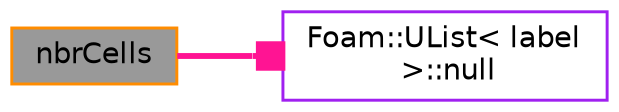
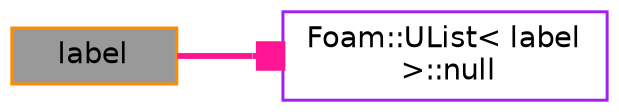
node "nbrCells": label "nbrCells" -> "label"
